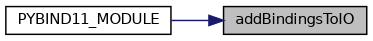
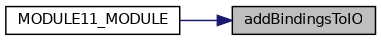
node "PYBIND11_MODULE": label "PYBIND11_MODULE" -> "MODULE11_MODULE"
